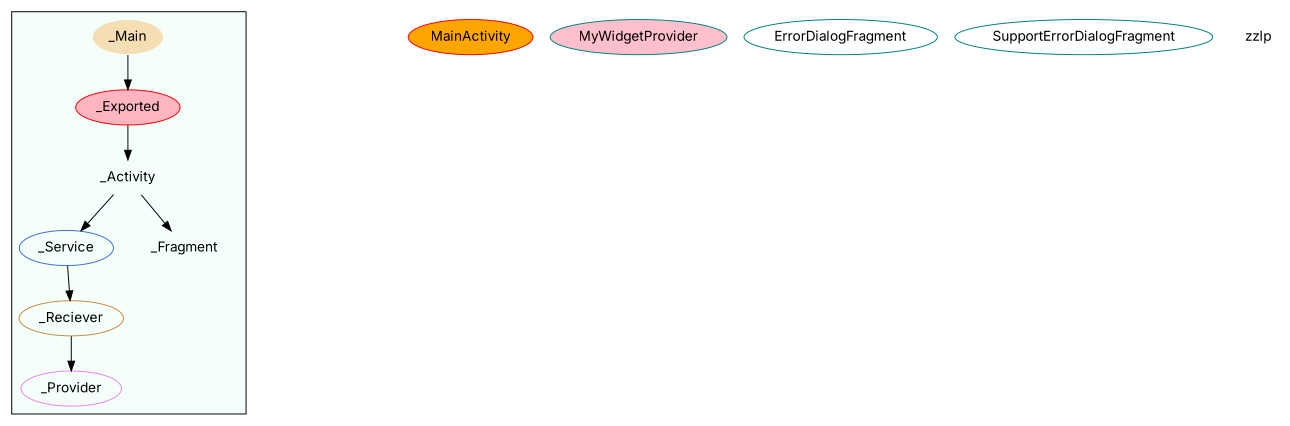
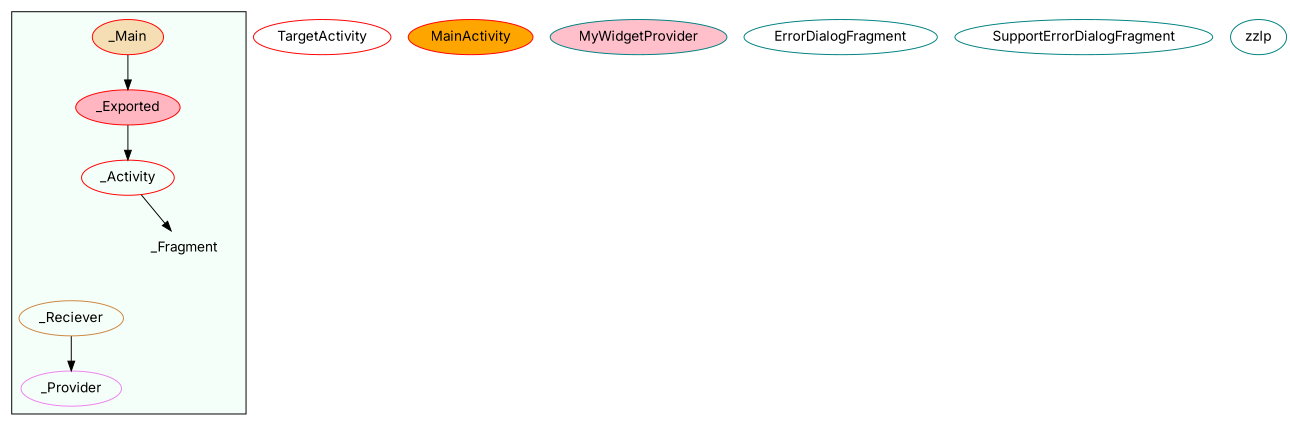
node "_Main": color mintcream -> red
node "TargetActivity": added
node "zzlp": color mintcream -> teal
node "_Activity": color mintcream -> red
node "_Service": removed
